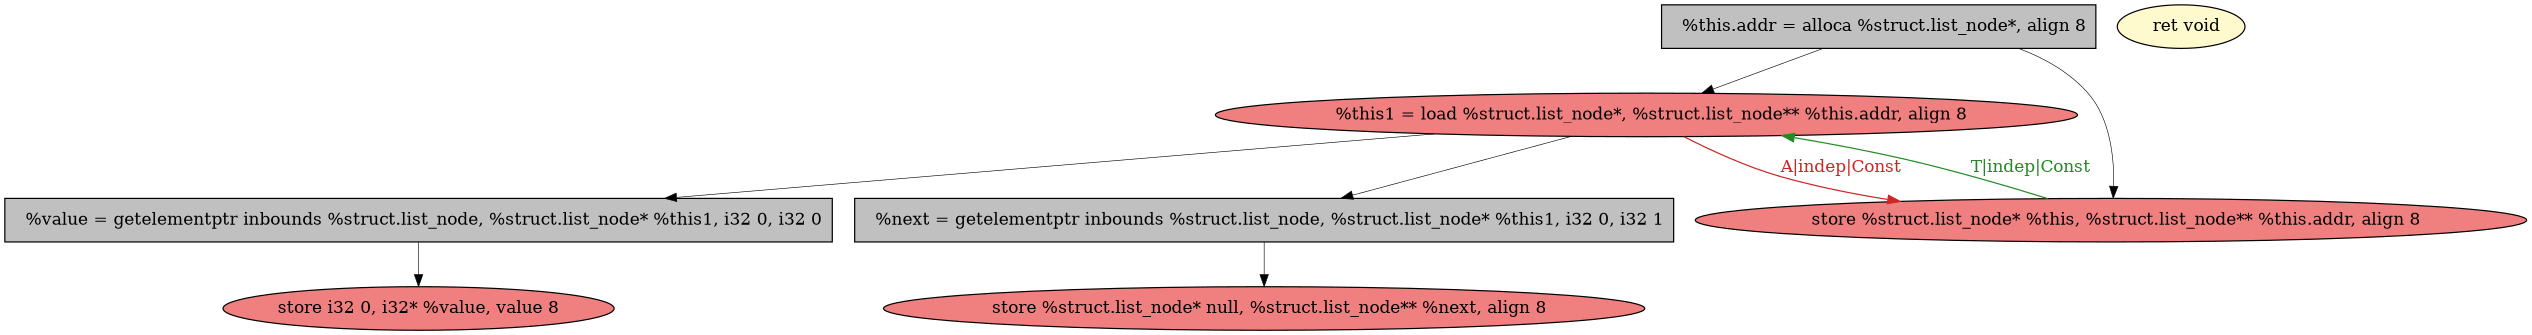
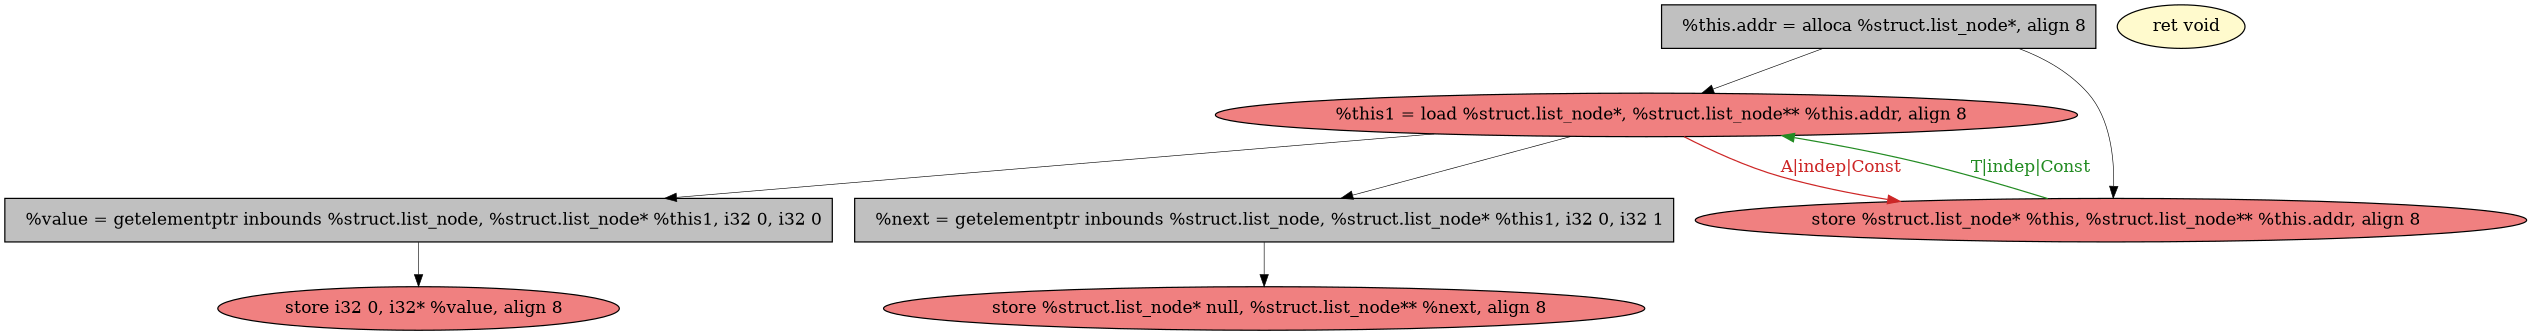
node "store i32 0, i32* %value, value 8": label "store i32 0, i32* %value, value 8" -> "store i32 0, i32* %value, align 8"
